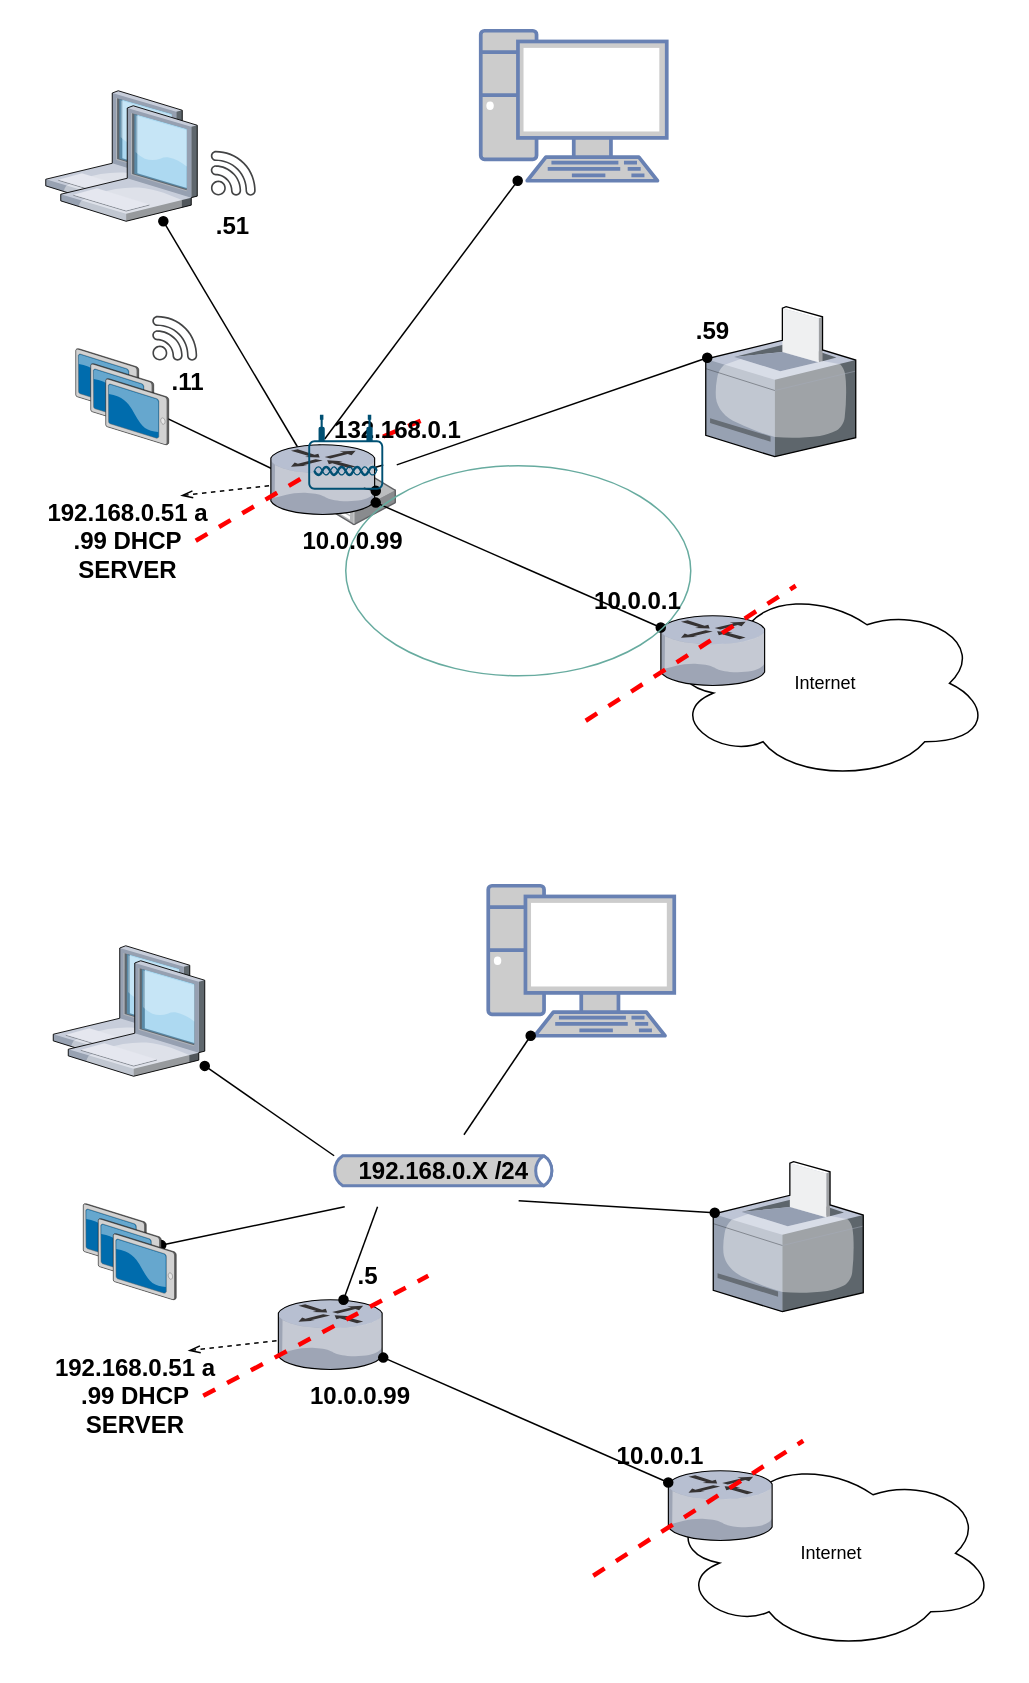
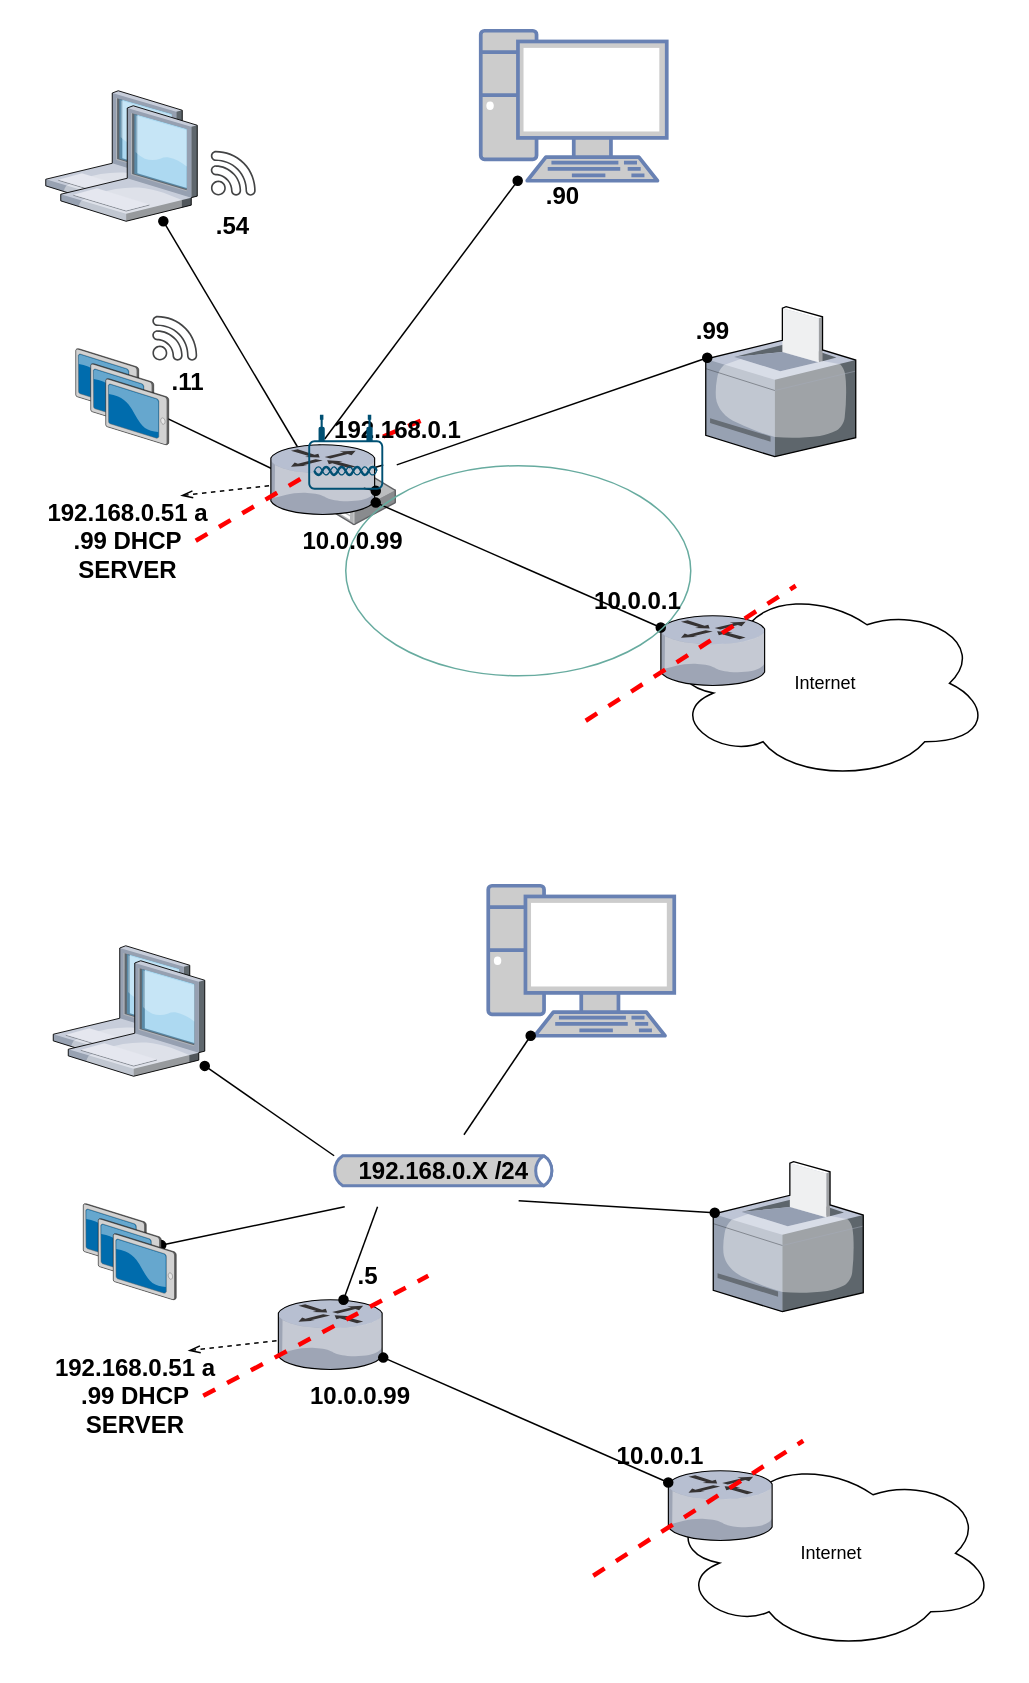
node ".90": added
node ".51": label ".51" -> ".54"
node ".59": label ".59" -> ".99"
node "132.168.0.1": label "132.168.0.1" -> "192.168.0.1"
